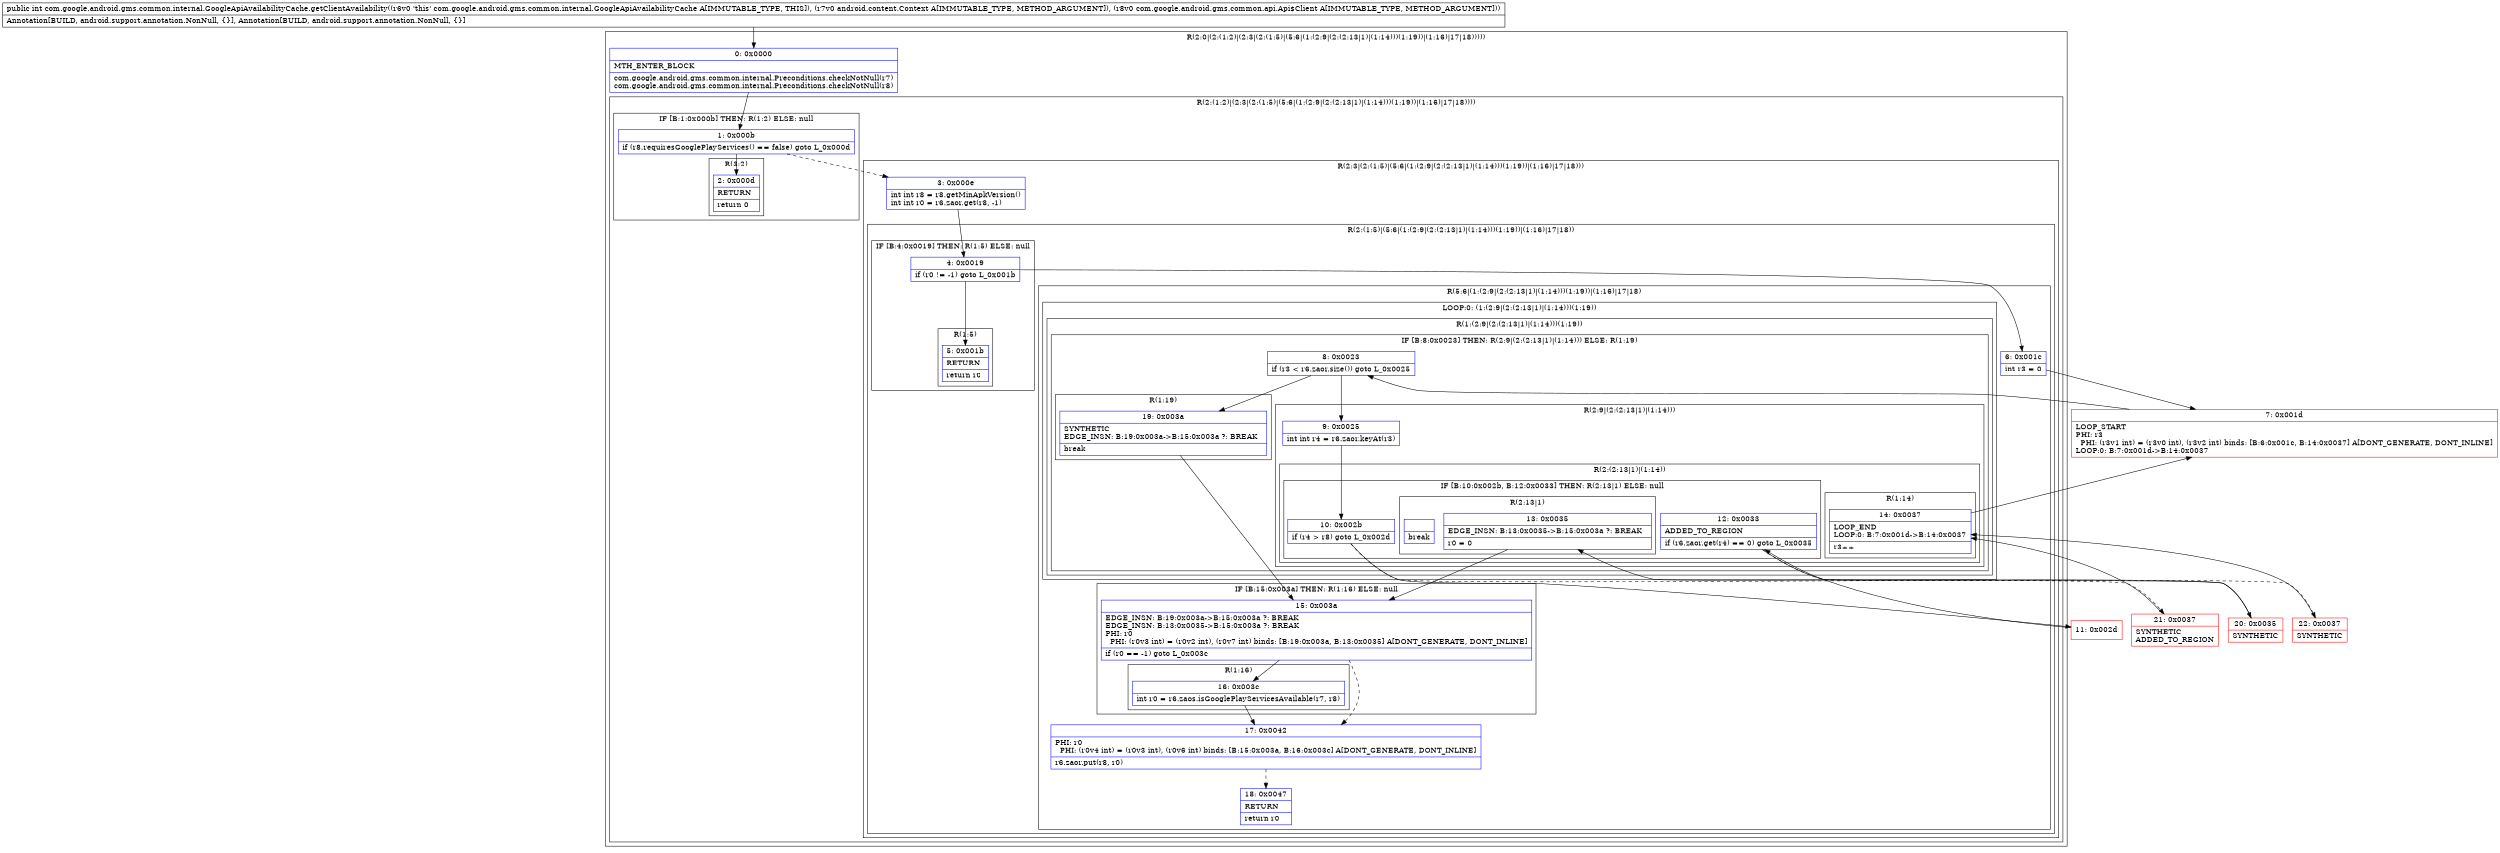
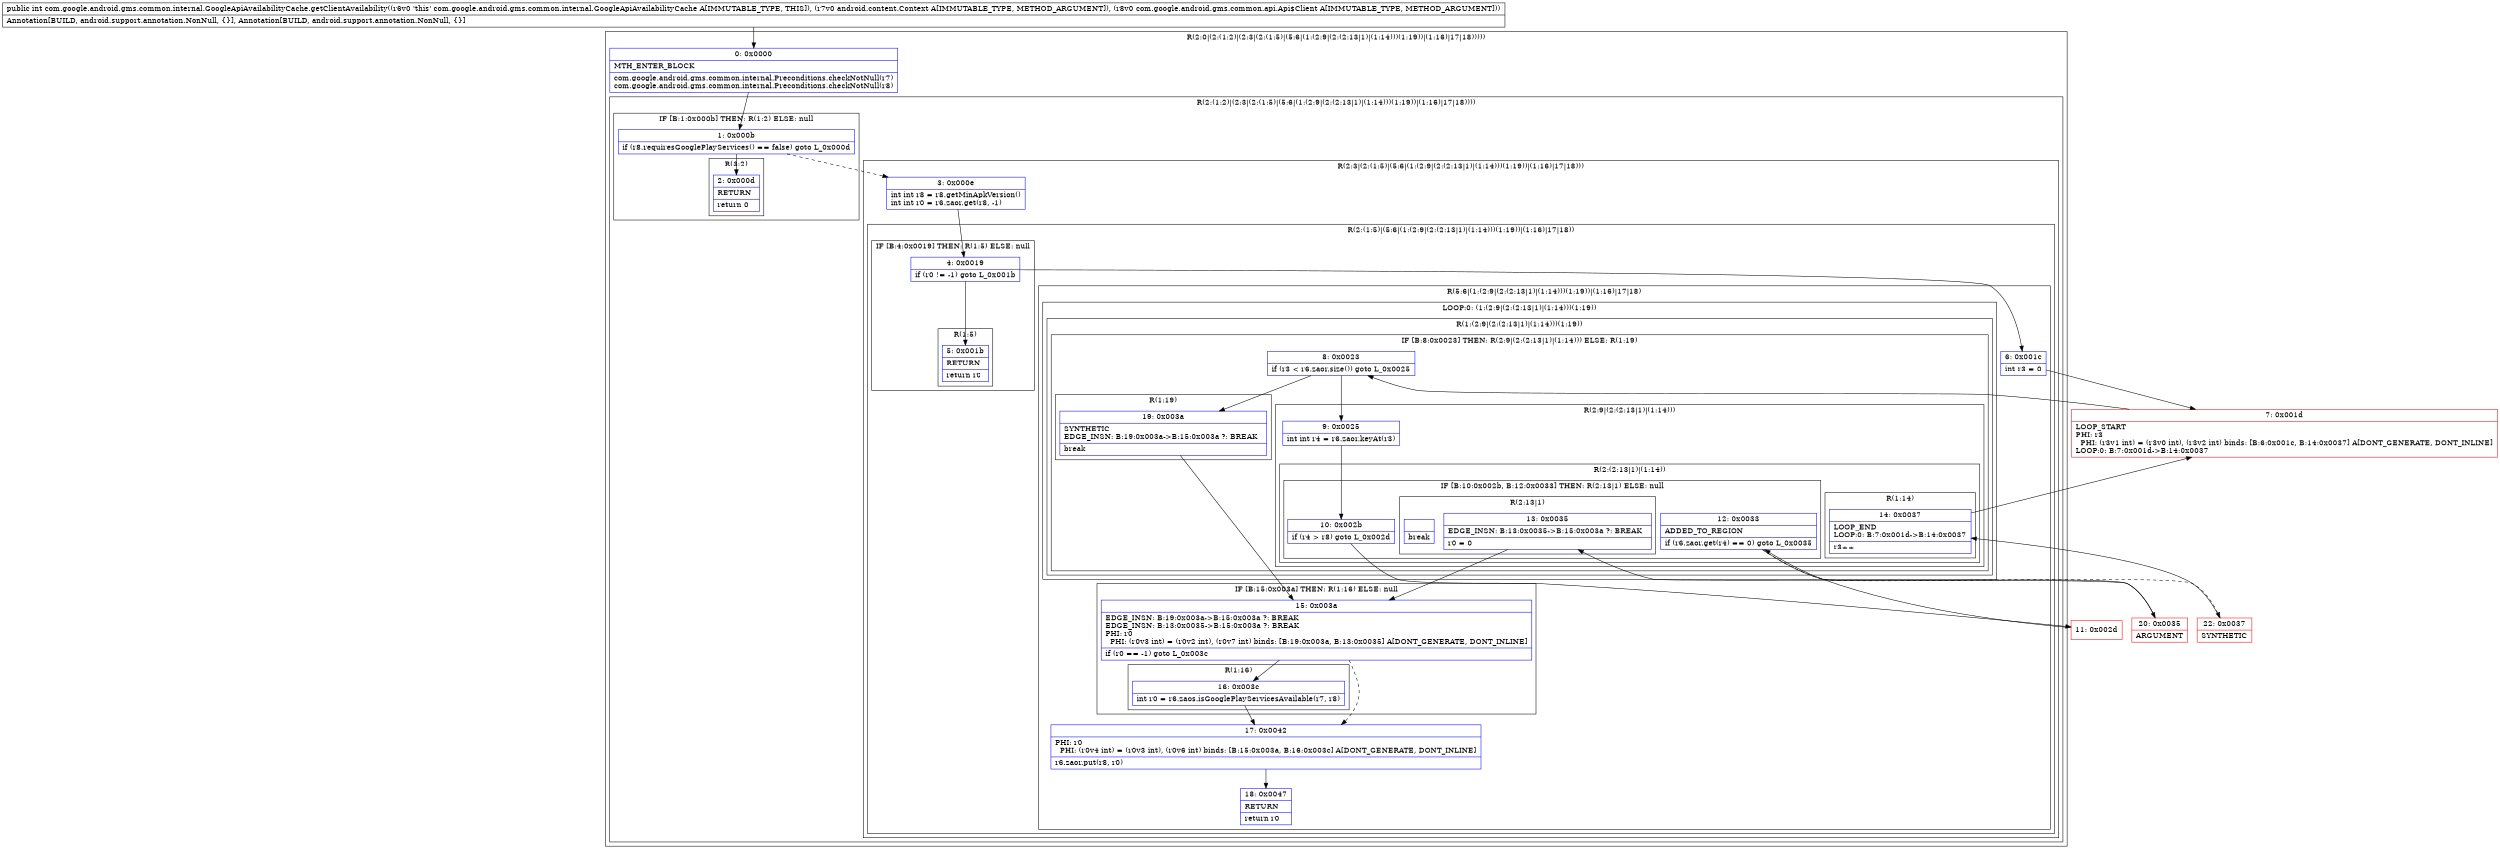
node "21: 0x0037": removed
node "20: 0x0035": text "SYNTHETIC" -> "ARGUMENT"
edge "17: 0x0042" -> "18: 0x0047": style dashed -> solid
